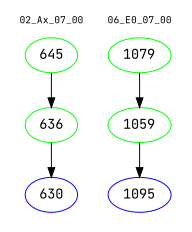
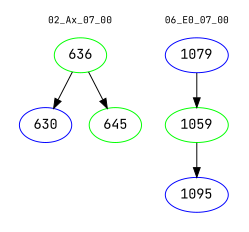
node "1079": color green -> blue
edge "645" -> "636": reversed
